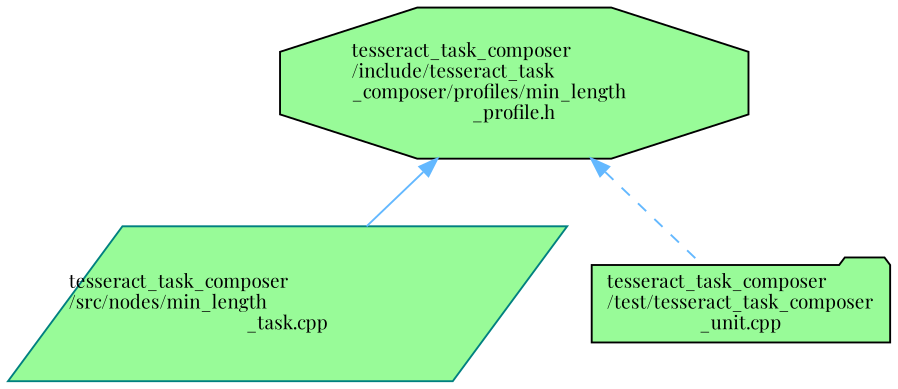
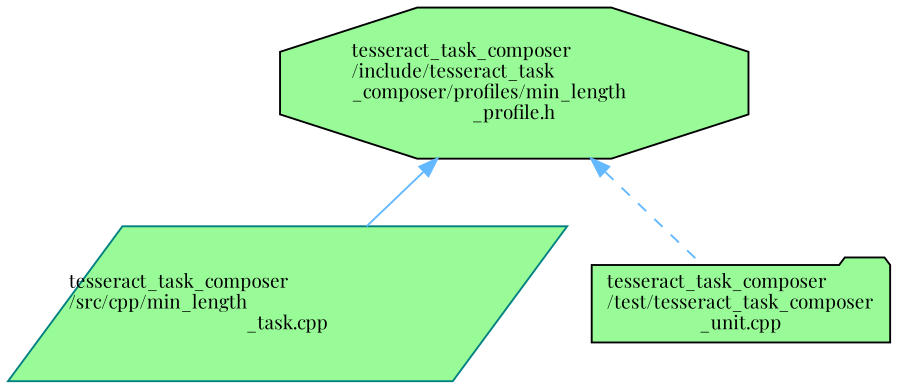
node "tesseract_task_composer /src/nodes/min_length _task.cpp": label "tesseract_task_composer /src/nodes/min_length _task.cpp" -> "tesseract_task_composer /src/cpp/min_length _task.cpp"
